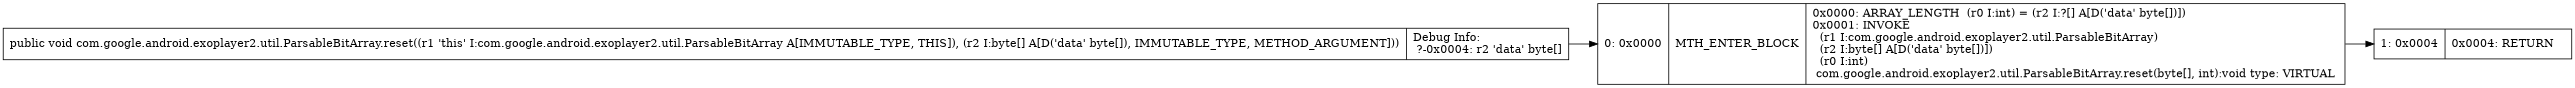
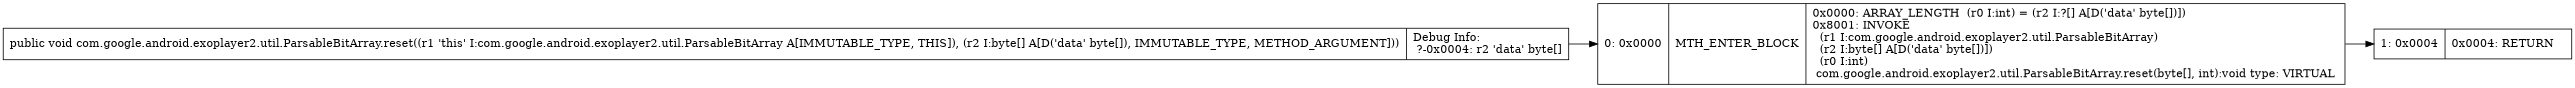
node "0: 0x0000": text "0x0001: INVOKE" -> "0x8001: INVOKE"
